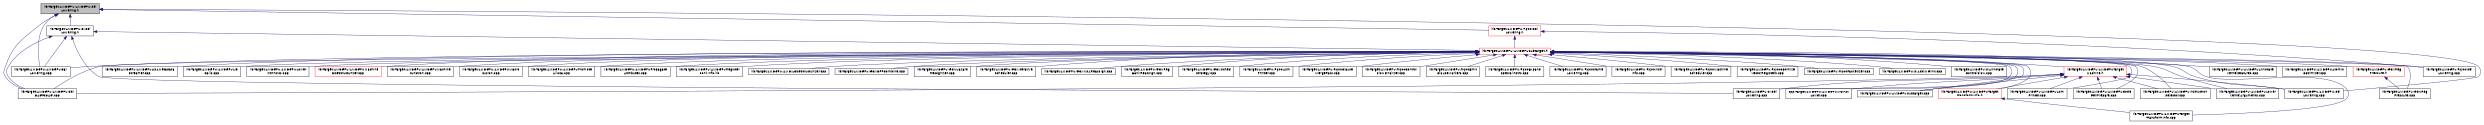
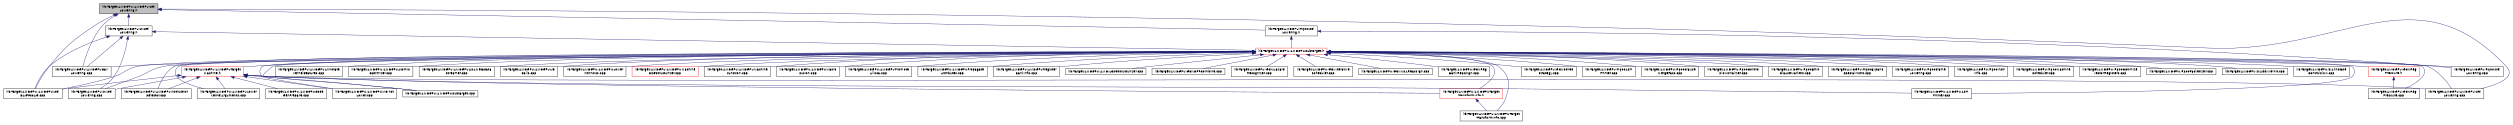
node "lib/Target/AMDGPU/R600ISel Lowering.h": color red -> black
edge "lib/Target/AMDGPU/AMDGPUCode GenPrepare.cpp" -> "lib/Target/AMDGPU/AMDGPUSubtarget.h": removed
node "lib/Target/AMDGPU/AMDGPURegister BankInfo.lib": label "lib/Target/AMDGPU/AMDGPURegister BankInfo.lib" -> "lib/Target/AMDGPU/AMDGPURegister BankInfo.cpp"
node "cpp/Target/AMDGPU/AMDGPUMCInst Lower.cpp": label "cpp/Target/AMDGPU/AMDGPUMCInst Lower.cpp" -> "lib/Target/AMDGPU/AMDGPUMCInst Lower.cpp"
